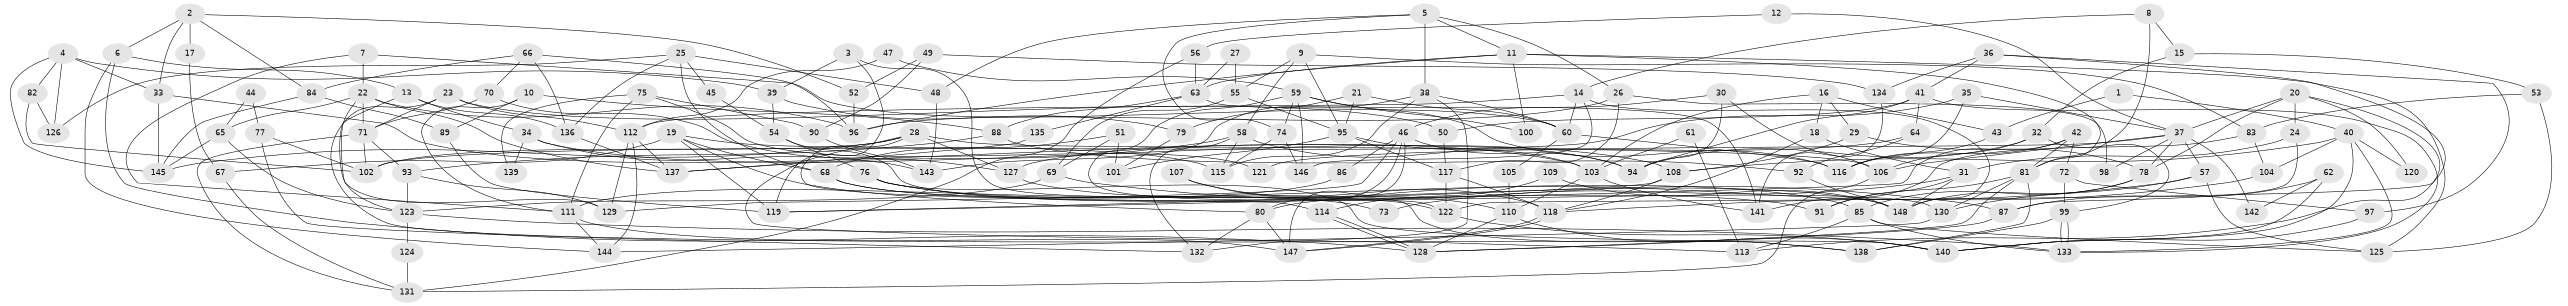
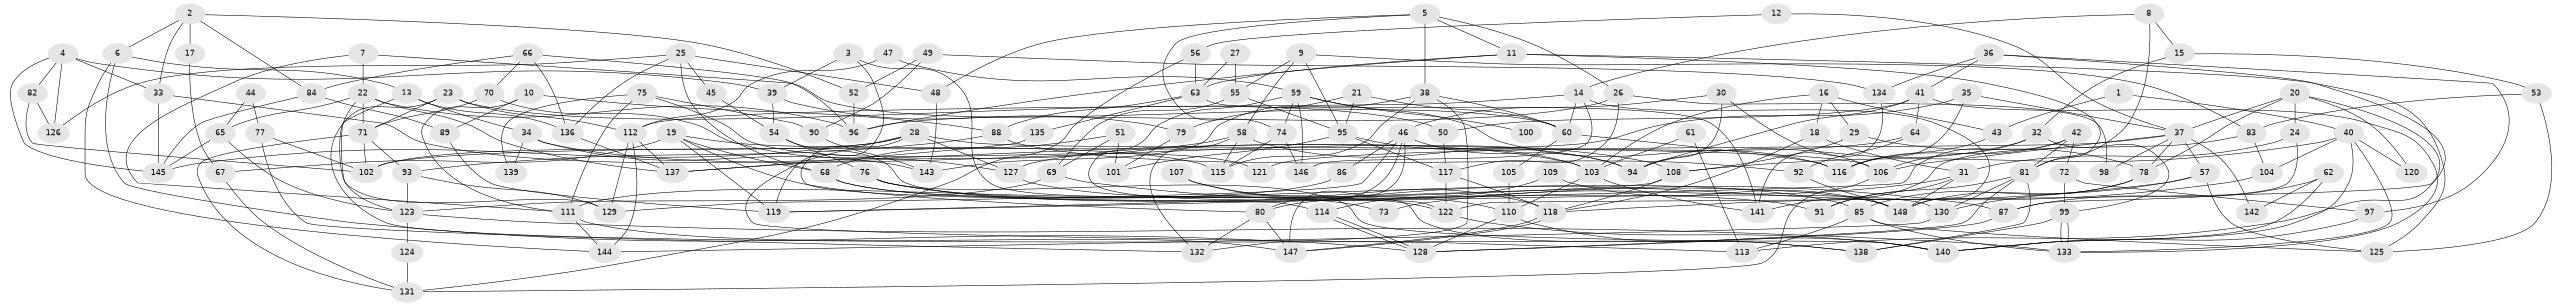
edge "11" -- "100": removed
